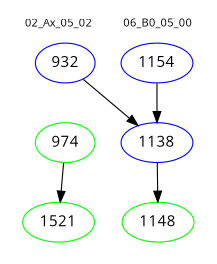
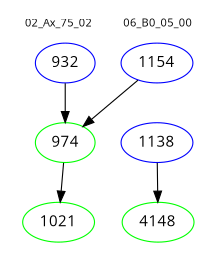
cluster "02_Ax_05_02": label "02_Ax_05_02" -> "02_Ax_75_02"
edge "932" -> "1138": now "932" -> "974"
edge "1154" -> "1138": now "1154" -> "974"
node "1521": label "1521" -> "1021"
node "1148": label "1148" -> "4148"
